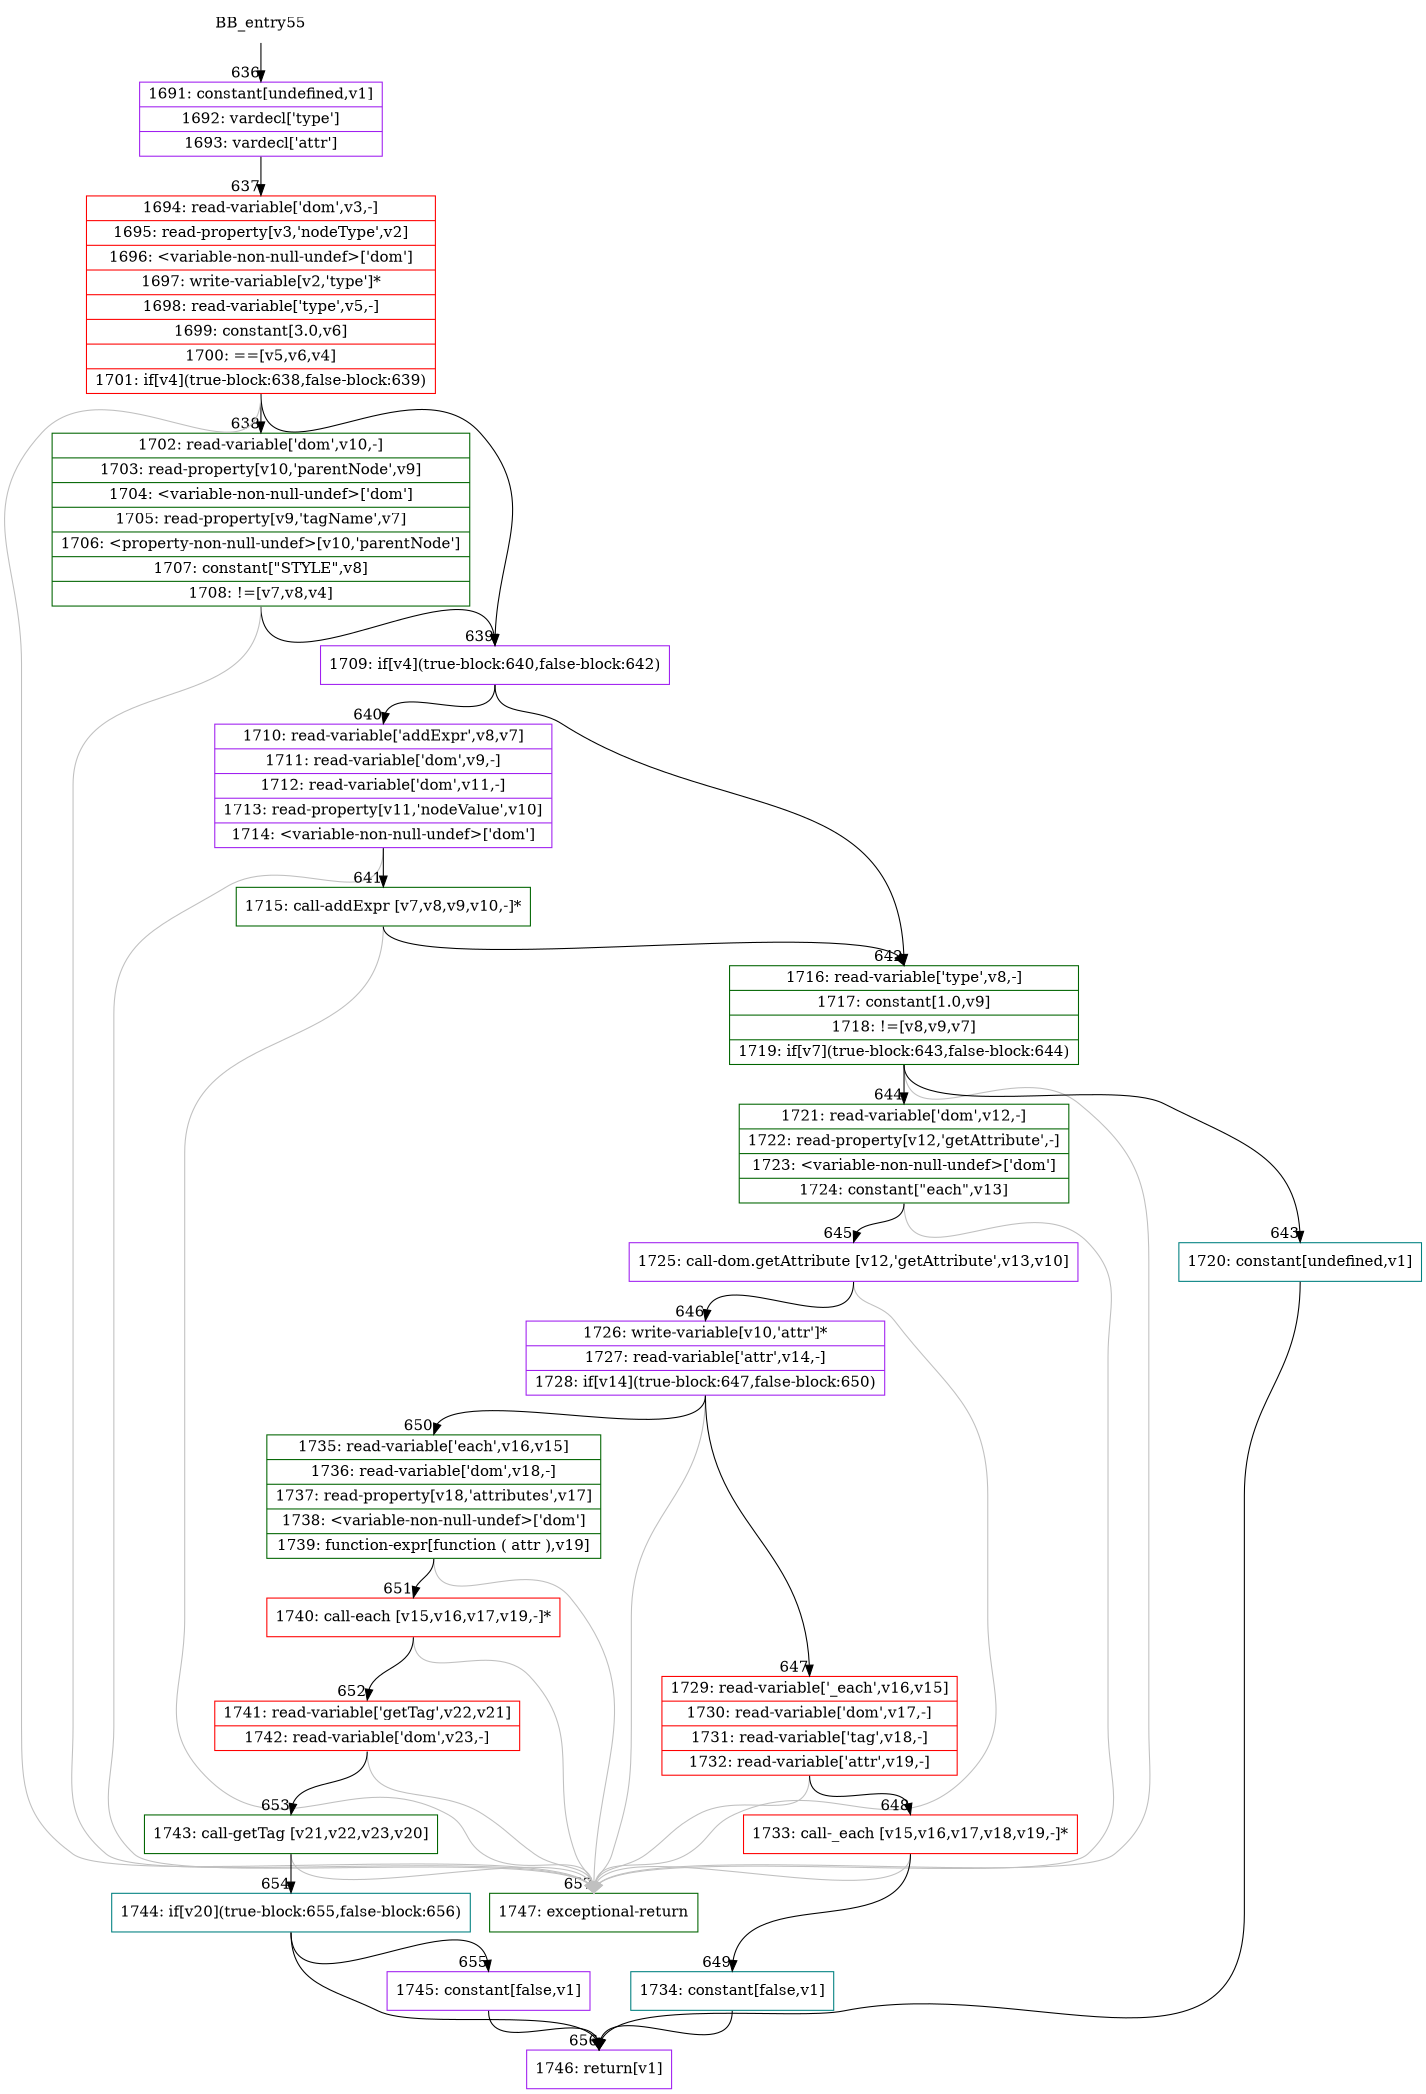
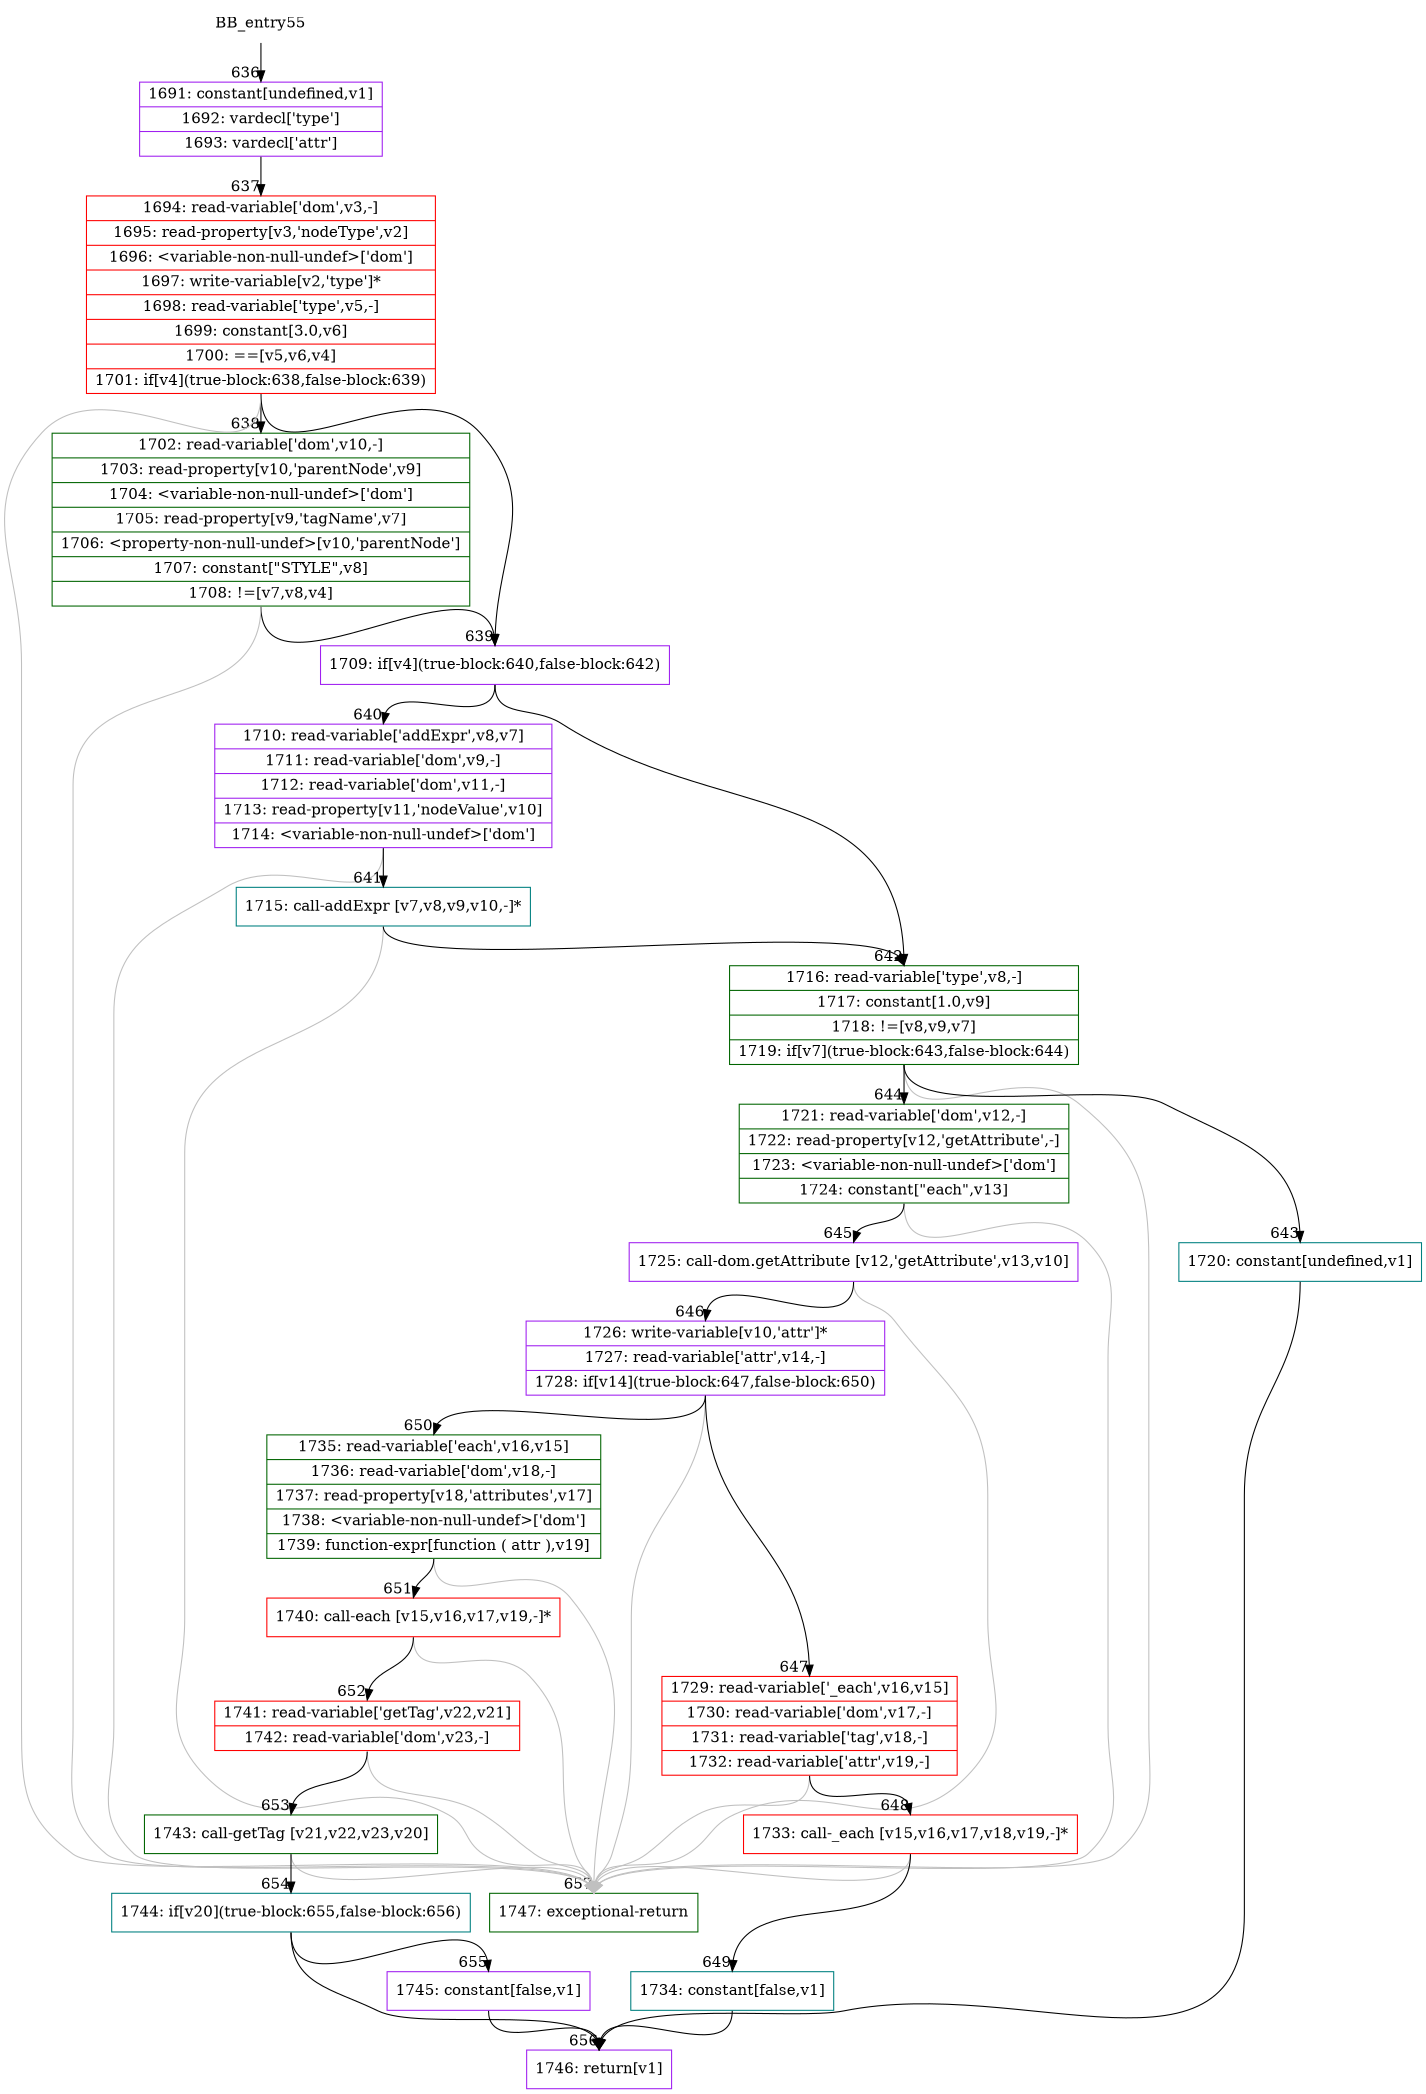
node "1715: call-addExpr [v7,v8,v9,v10,-]*": color darkgreen -> teal
